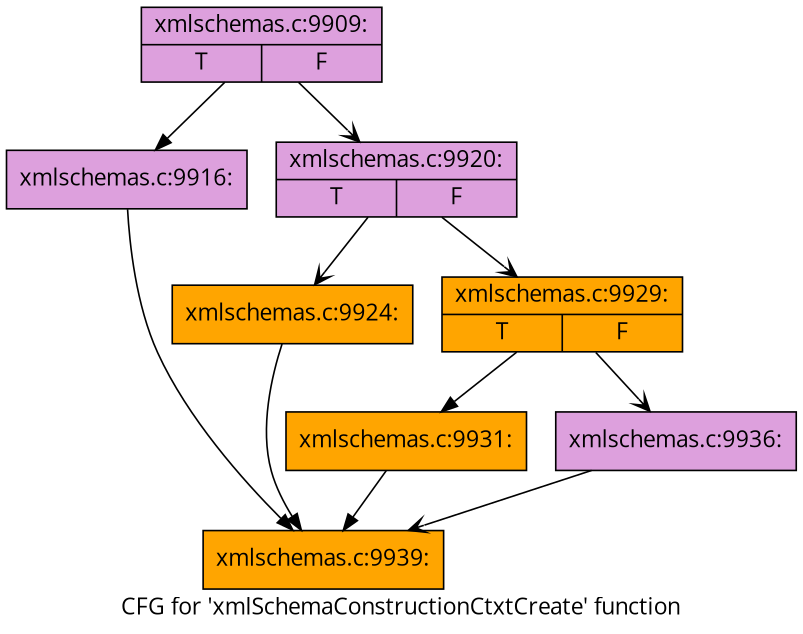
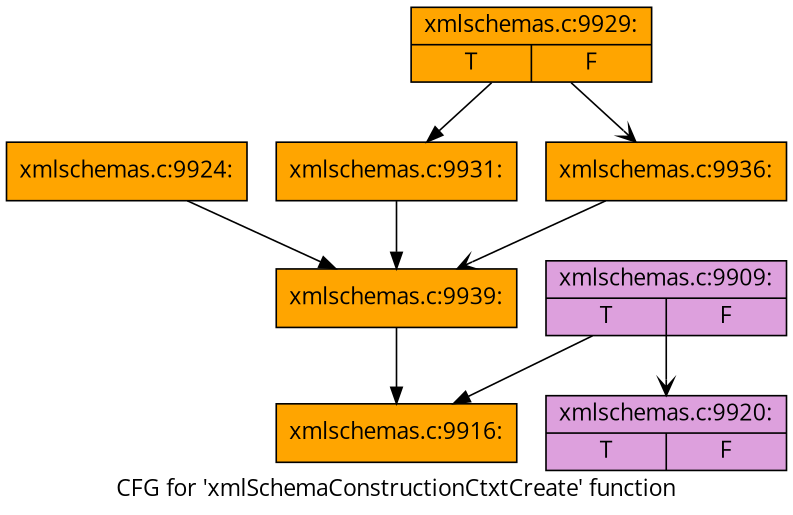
node "xmlschemas.c:9916:": fillcolor plum -> orange
edge "xmlschemas.c:9920:" -> "xmlschemas.c:9929:": removed
edge "xmlschemas.c:9920:" -> "xmlschemas.c:9924:": removed
edge "xmlschemas.c:9916:" -> "xmlschemas.c:9939:": reversed
node "xmlschemas.c:9936:": fillcolor plum -> orange
